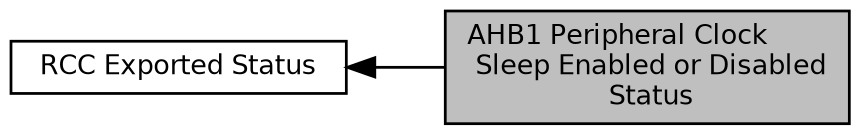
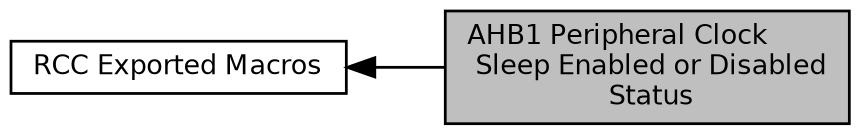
node "RCC Exported Status": label "RCC Exported Status" -> "RCC Exported Macros"
